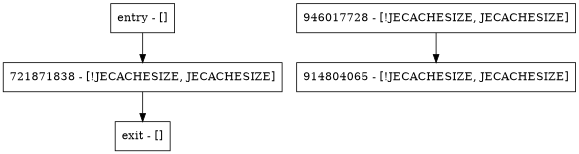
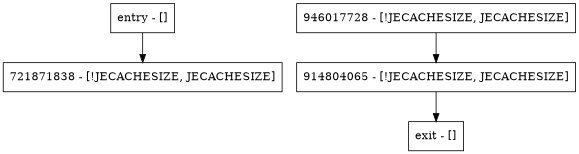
edge "721871838 - [!JECACHESIZE, JECACHESIZE]" -> "exit - []": now "914804065 - [!JECACHESIZE, JECACHESIZE]" -> "exit - []"
